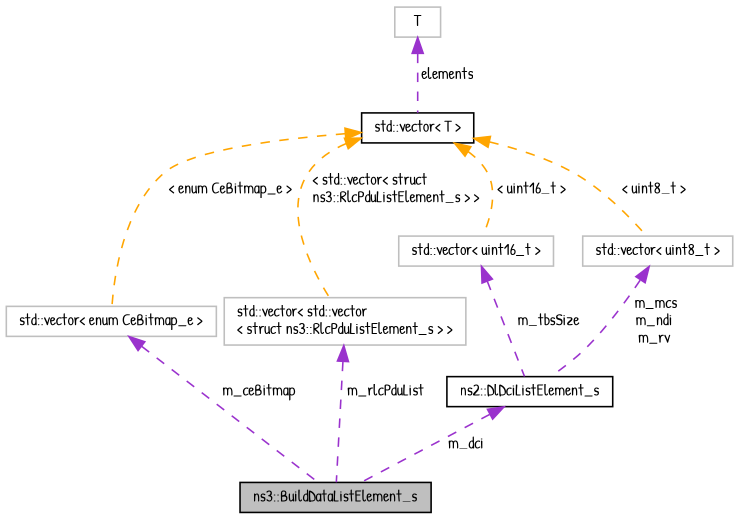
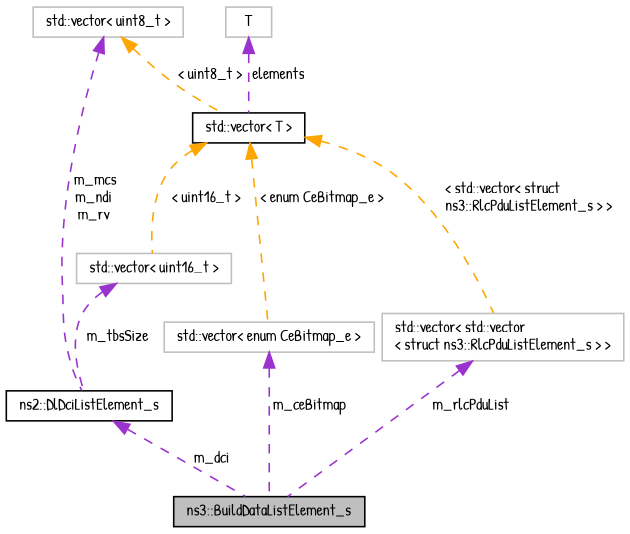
edge "std::vector< uint8_t >" -> "std::vector< T >": reversed
